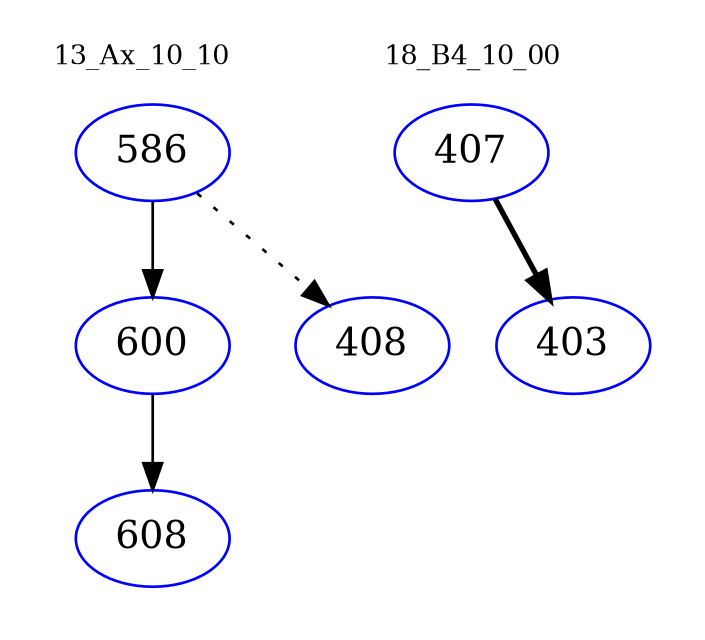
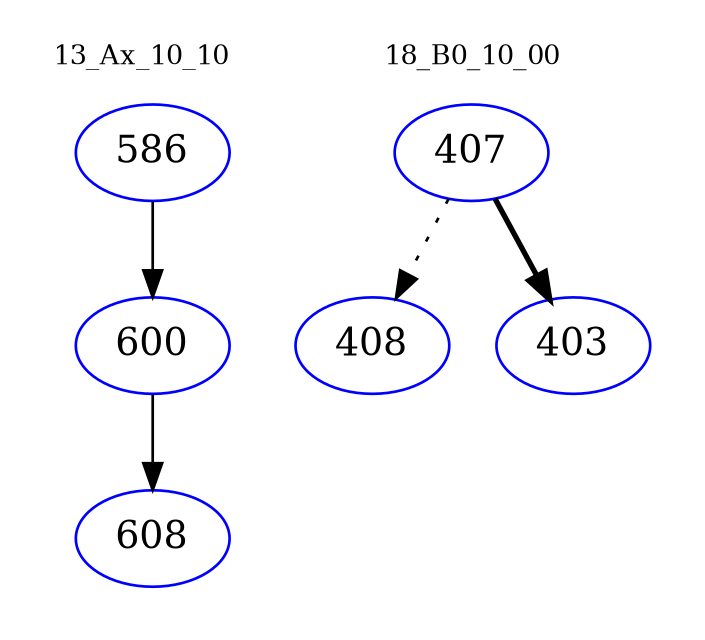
cluster "18_B4_10_00": label "18_B4_10_00" -> "18_B0_10_00"
edge "586" -> "408": now "407" -> "408"
